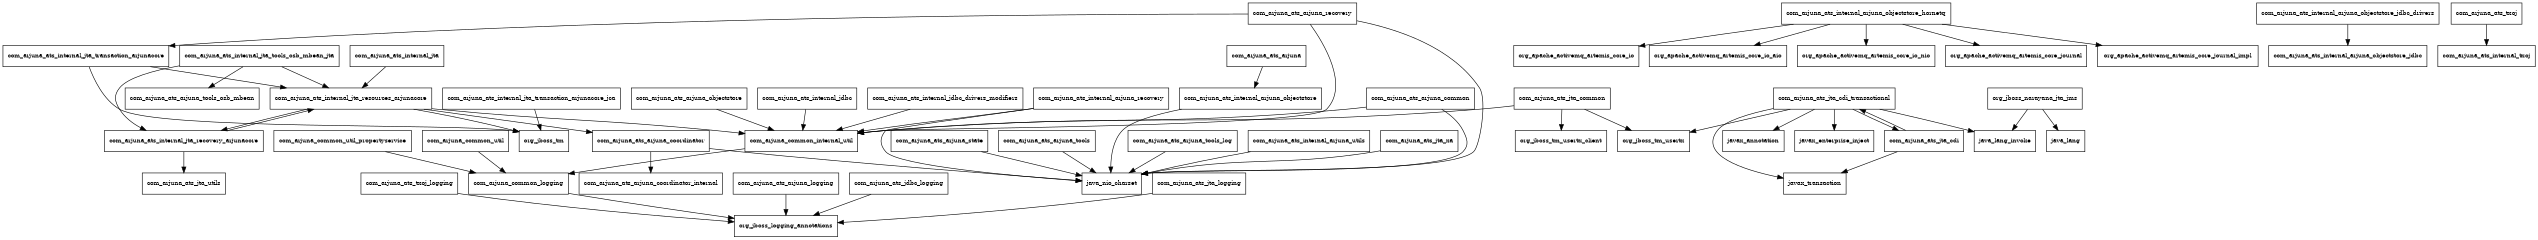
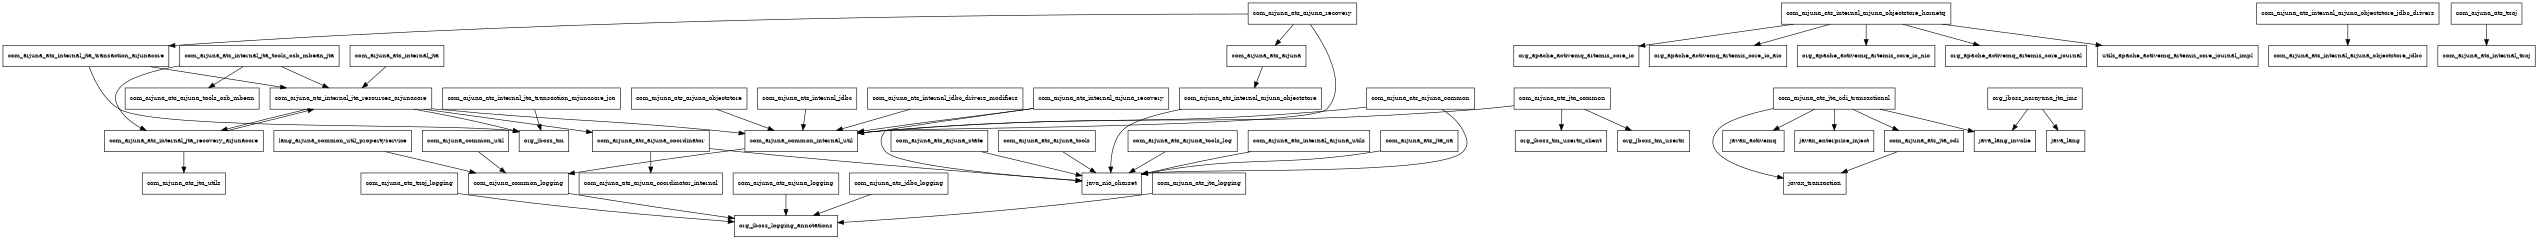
node "org_apache_activemq_artemis_core_journal_impl": label "org_apache_activemq_artemis_core_journal_impl" -> "utils_apache_activemq_artemis_core_journal_impl"
edge "com_arjuna_ats_jta_cdi_transactional" -> "org_jboss_tm_usertx": removed
edge "com_arjuna_ats_jta_cdi" -> "com_arjuna_ats_jta_cdi_transactional": removed
node "com_arjuna_common_util_propertyservice": label "com_arjuna_common_util_propertyservice" -> "lang_arjuna_common_util_propertyservice"
node "javax_annotation": label "javax_annotation" -> "javax_activemq"
edge "com_arjuna_ats_arjuna_recovery" -> "java_nio_charset": now "com_arjuna_ats_arjuna_recovery" -> "com_arjuna_ats_arjuna"
